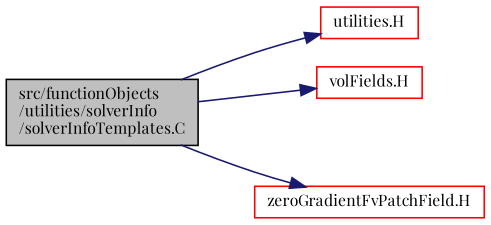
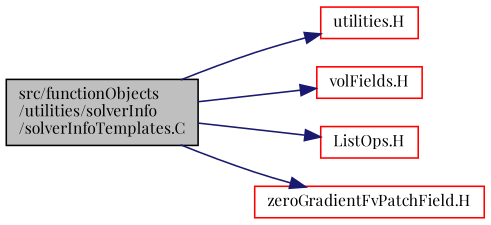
node "ListOps.H": added
